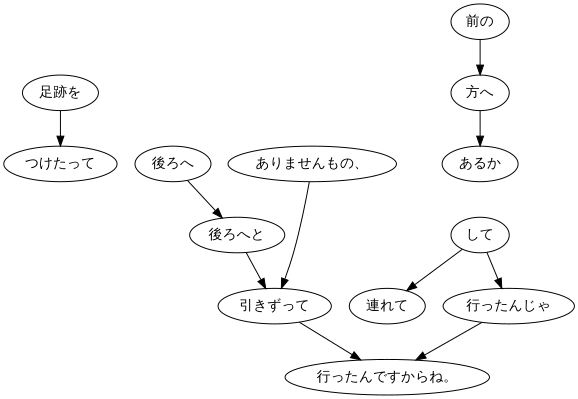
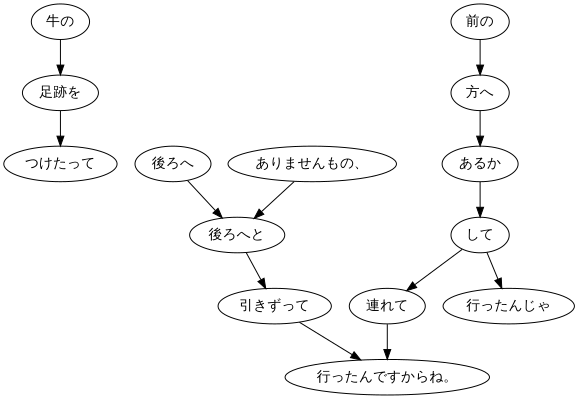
node "牛の": added
edge "あるか" -> "して": added
edge "ありませんもの、" -> "引きずって": now "ありませんもの、" -> "後ろへと"
edge "行ったんじゃ" -> "行ったんですからね。": now "連れて" -> "行ったんですからね。"
